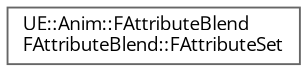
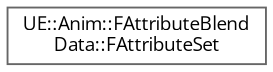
node "UE::Anim::FAttributeBlend FAttributeBlend::FAttributeSet": label "UE::Anim::FAttributeBlend FAttributeBlend::FAttributeSet" -> "UE::Anim::FAttributeBlend Data::FAttributeSet"
